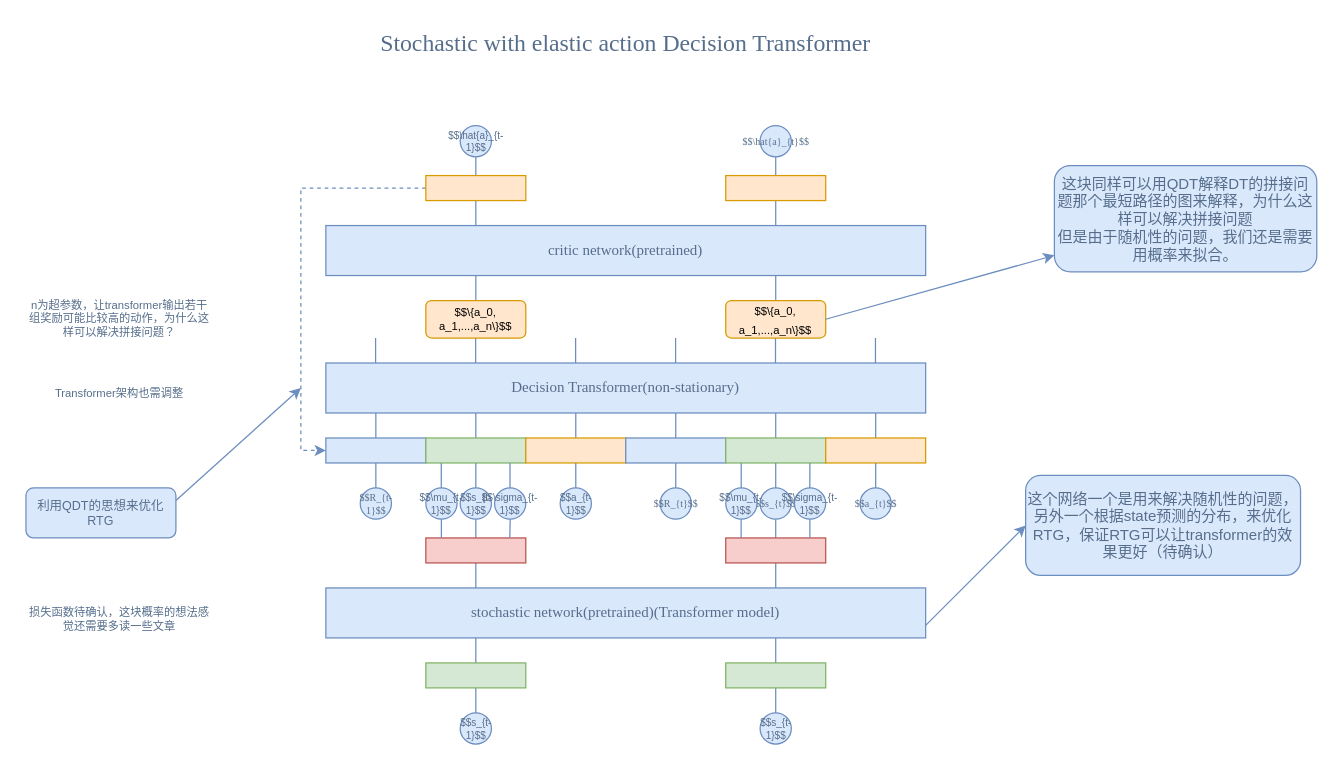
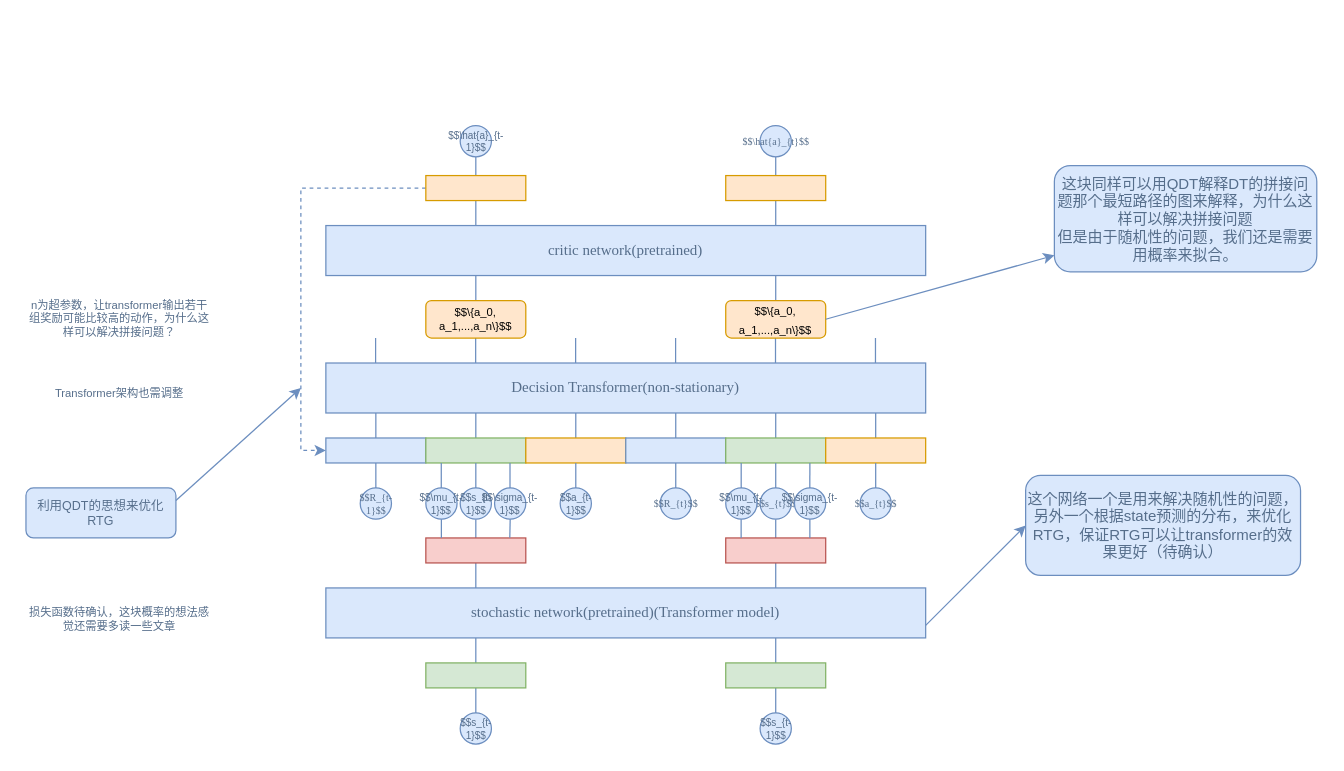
node "Stochastic with elastic action Decision Transformer": removed
